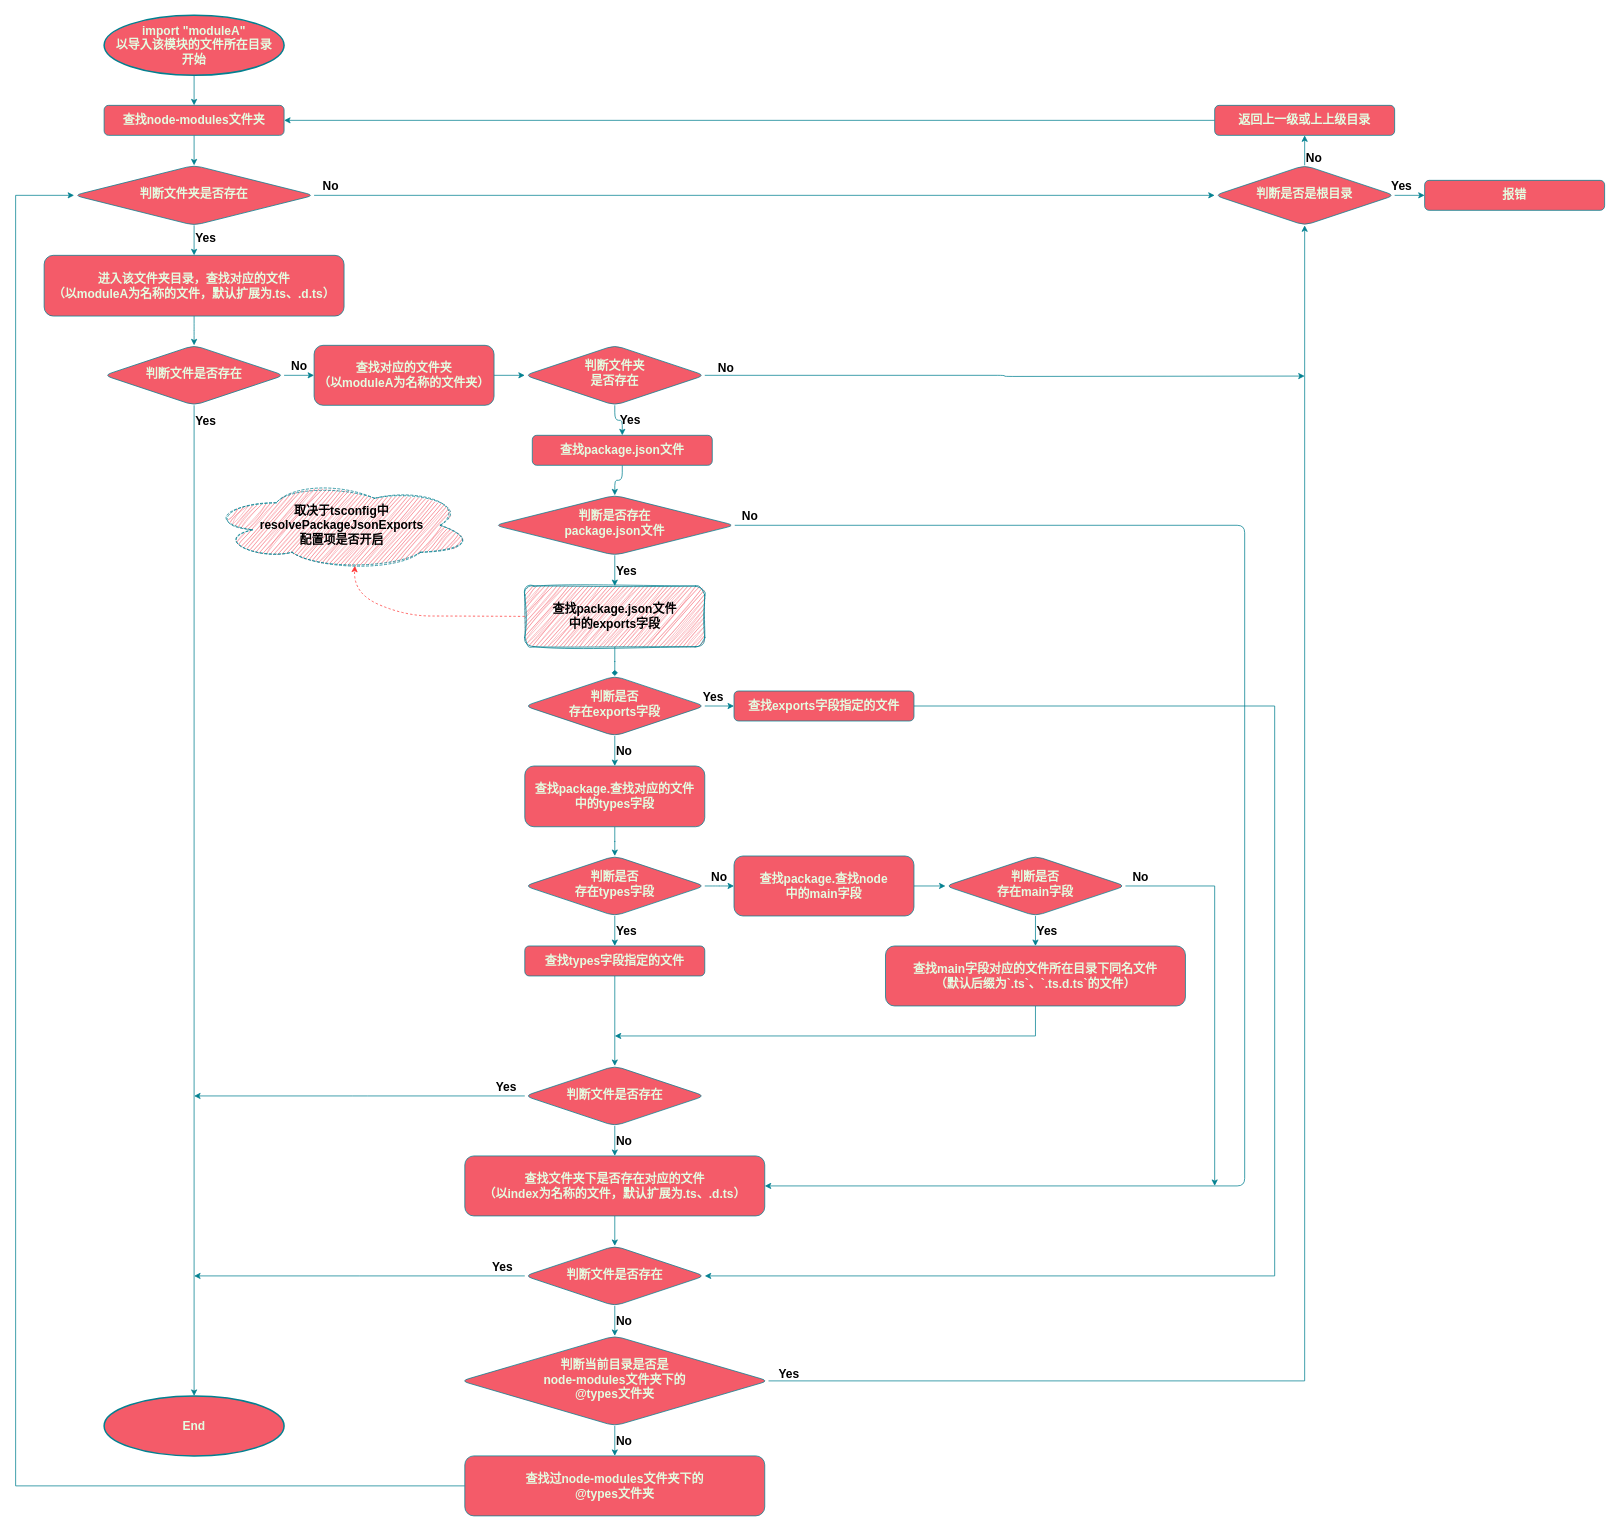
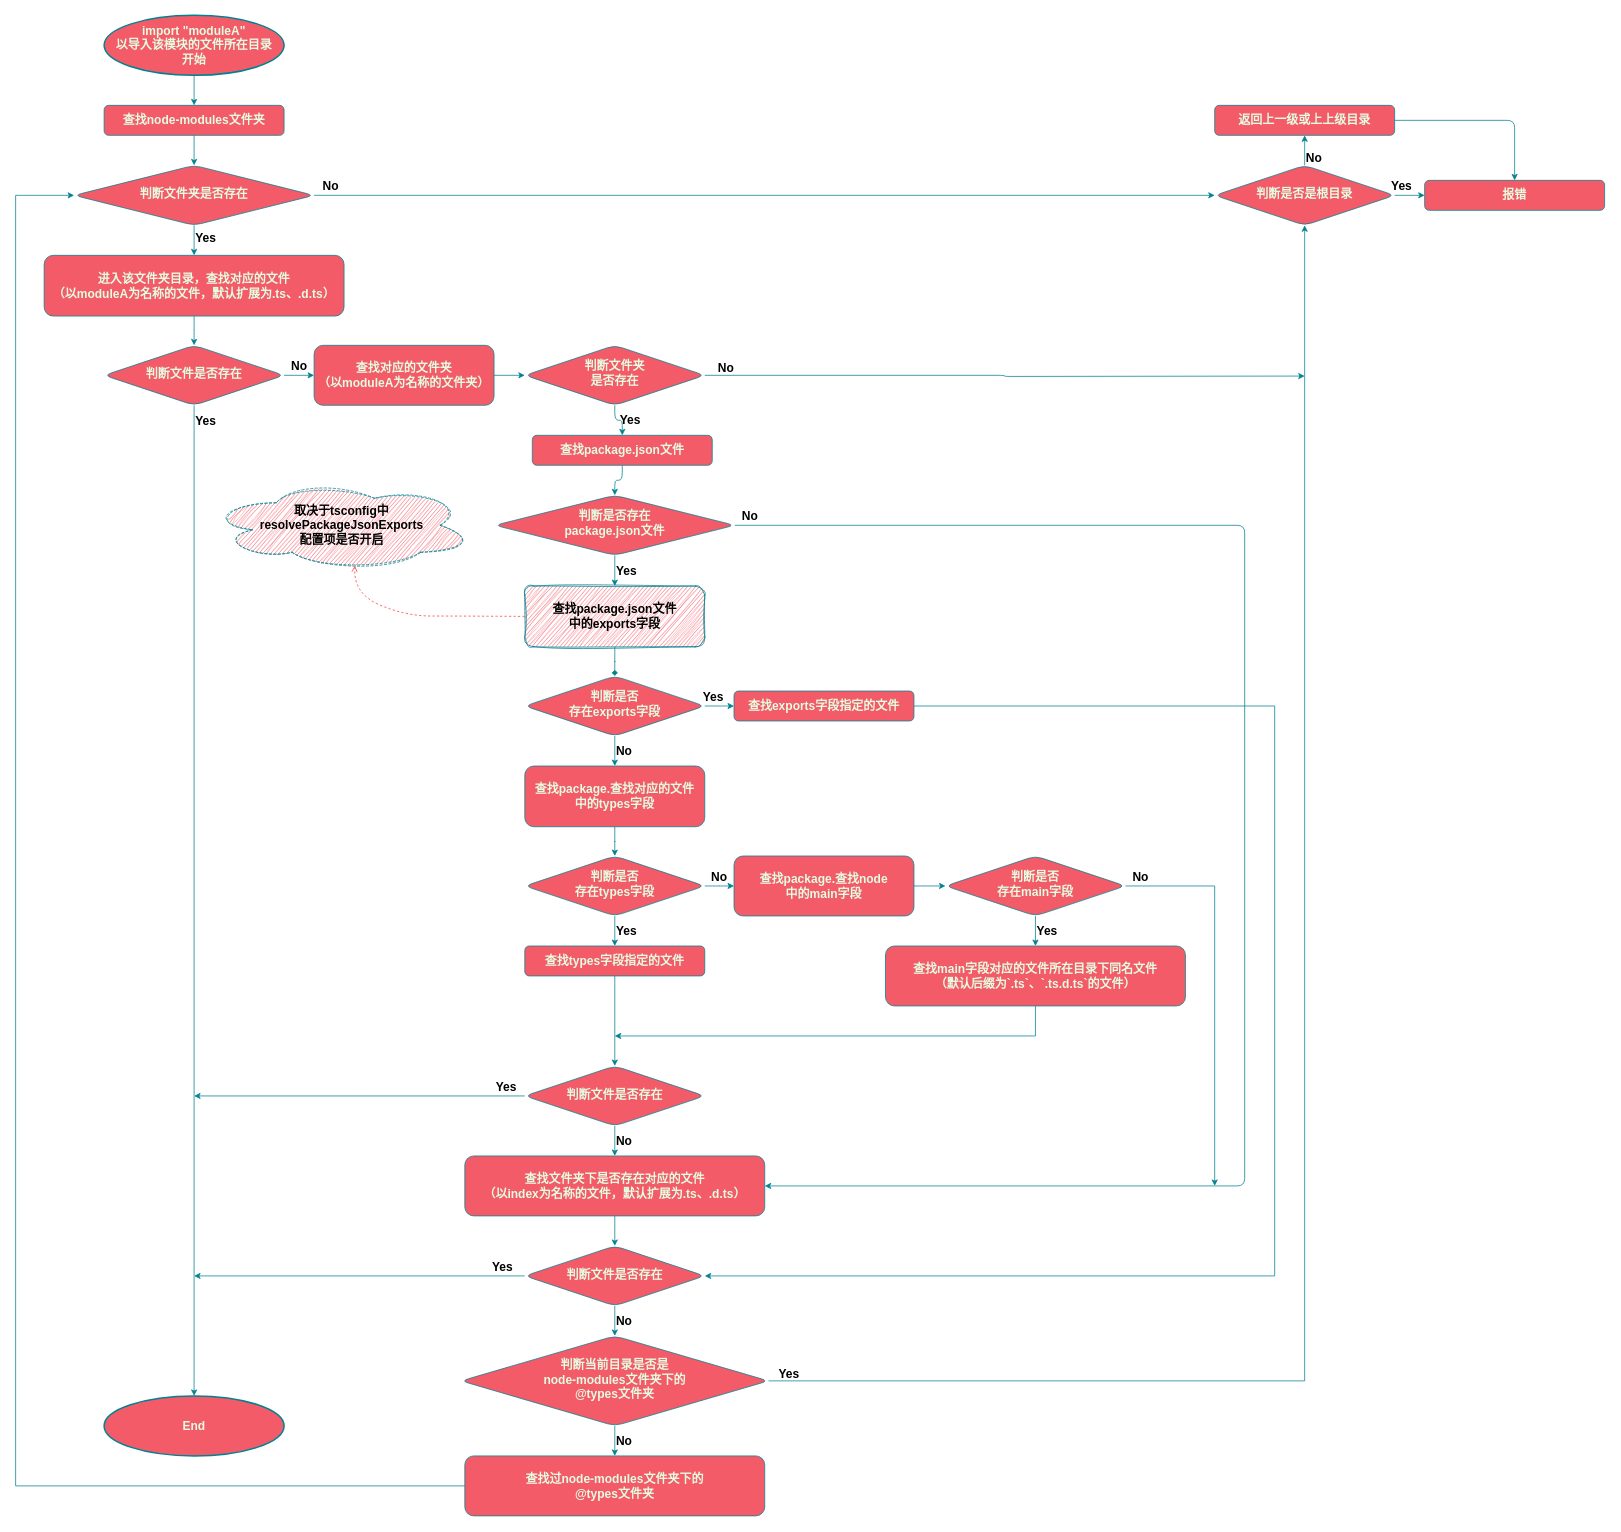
edge "返回上一级或上上级目录" -> "查找node-modules文件夹": now "返回上一级或上上级目录" -> "报错"
edge "查找package.json文件中的exports字段" -> "取决于tsconfig中resolvePackageJsonExports配置项是否开启": arrowhead classic -> open
